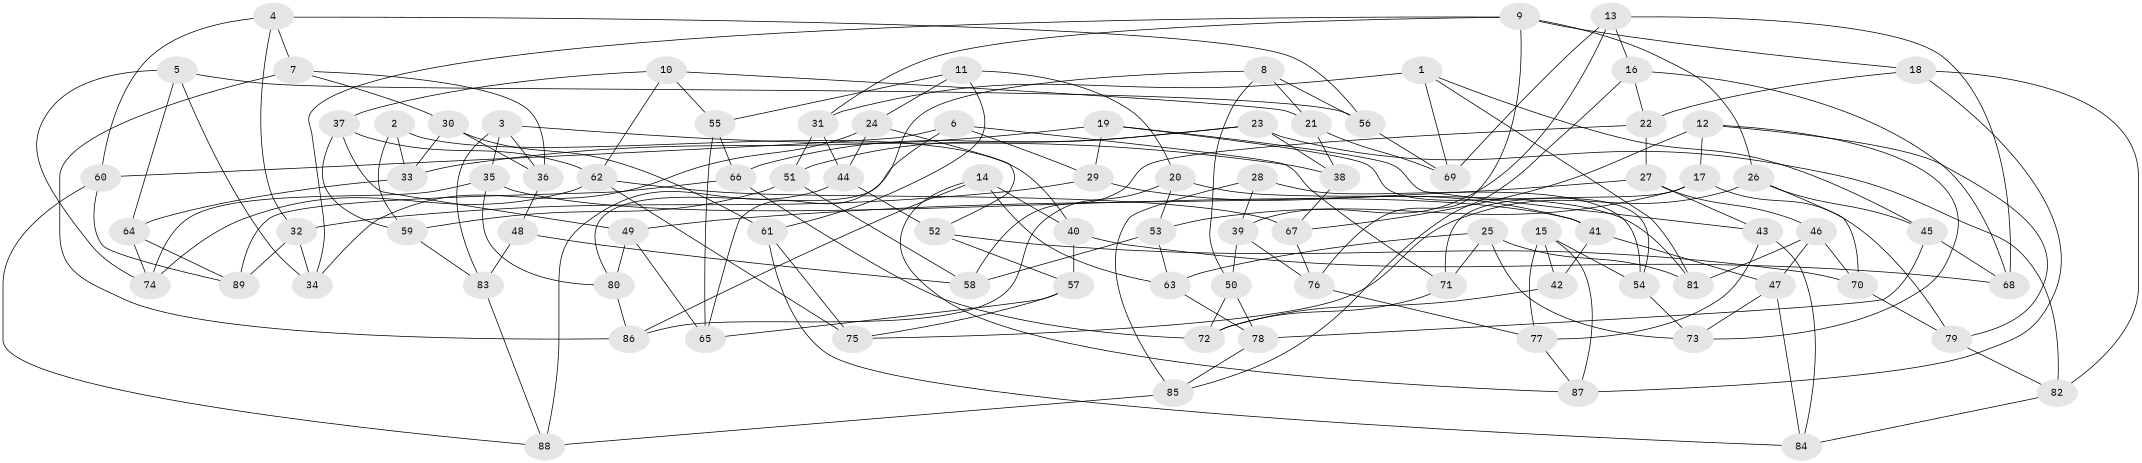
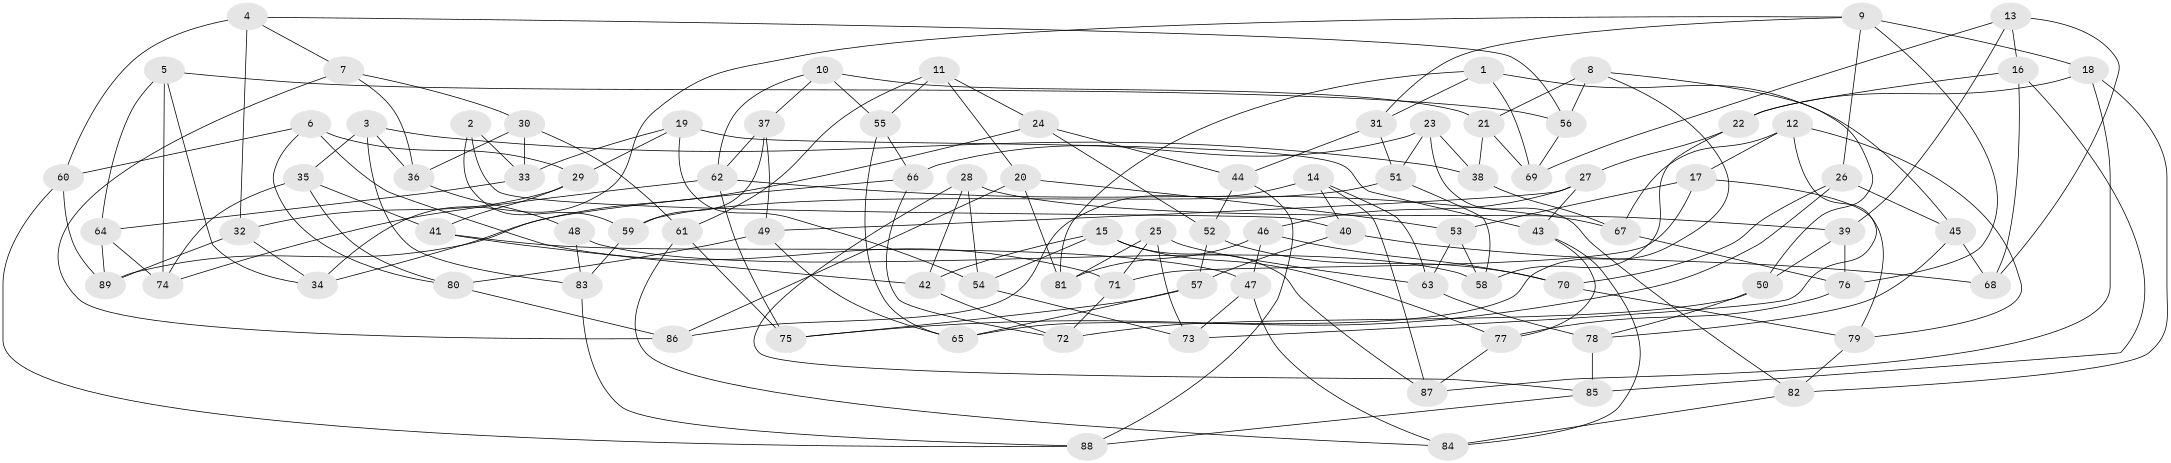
edge "28" -- "42": added
